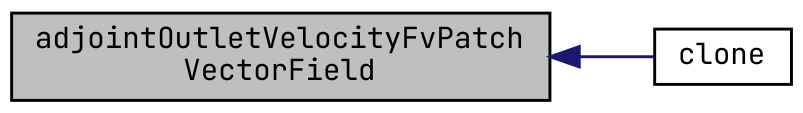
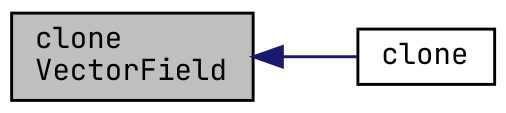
node "adjointOutletVelocityFvPatch VectorField": label "adjointOutletVelocityFvPatch VectorField" -> "clone VectorField"
